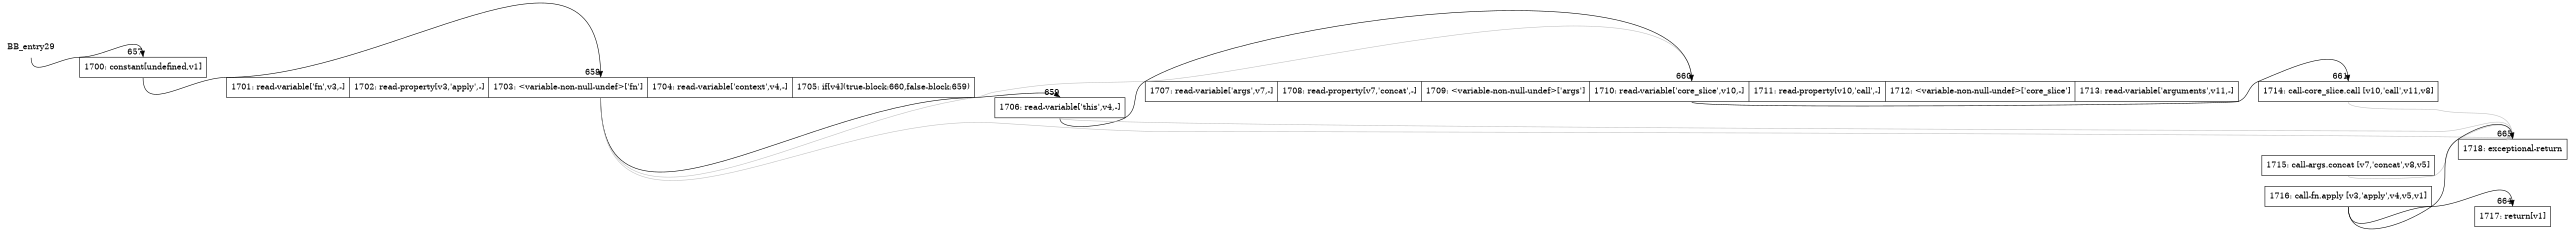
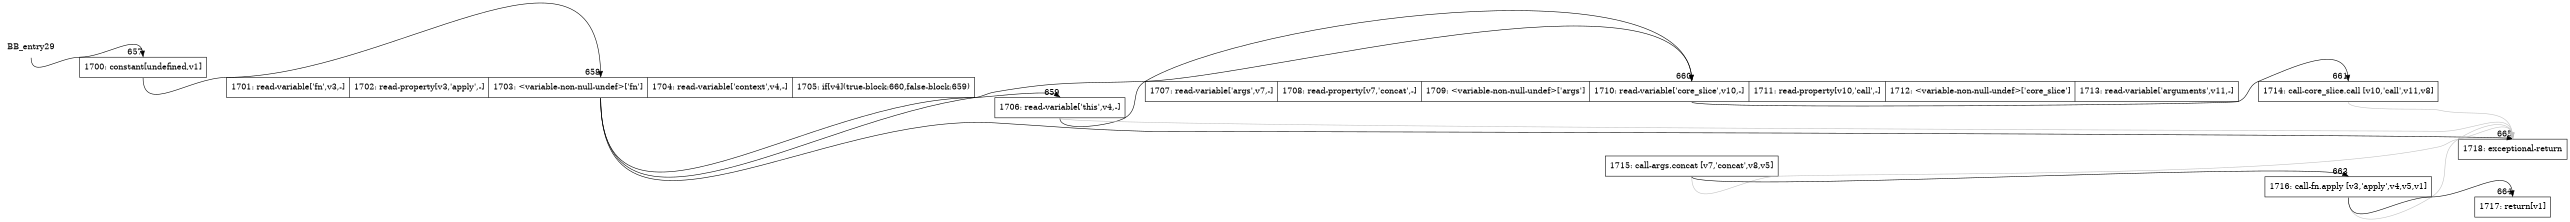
edge "1701: read-variable['fn',v3,-]" -> "1707: read-variable['args',v7,-]": color gray -> black
edge "1701: read-variable['fn',v3,-]" -> "1718: exceptional-return": color gray -> black
edge "1715: call-args.concat [v7,'concat',v8,v5]" -> "1716: call-fn.apply [v3,'apply',v4,v5,v1]": added
edge "1716: call-fn.apply [v3,'apply',v4,v5,v1]" -> "1718: exceptional-return": color black -> gray
